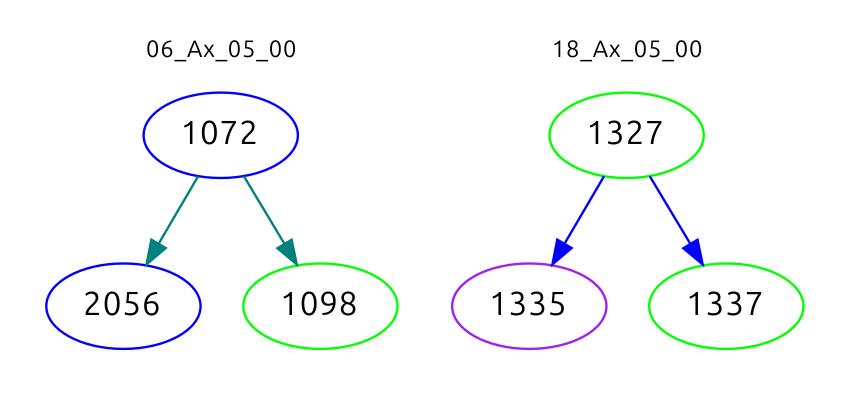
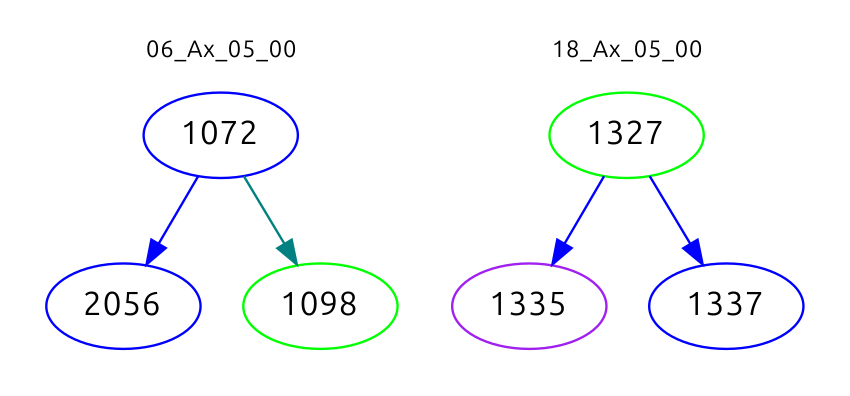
edge "1072" -> "2056": color teal -> blue
node "1337": color green -> blue
